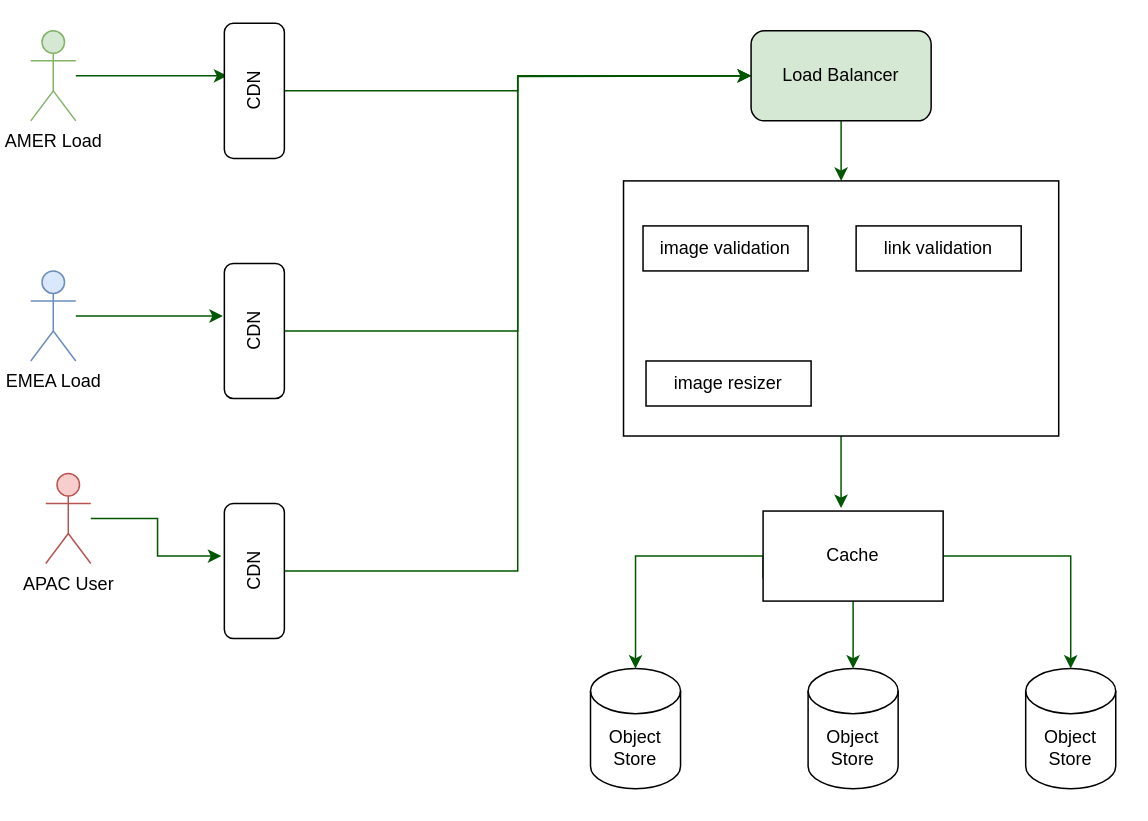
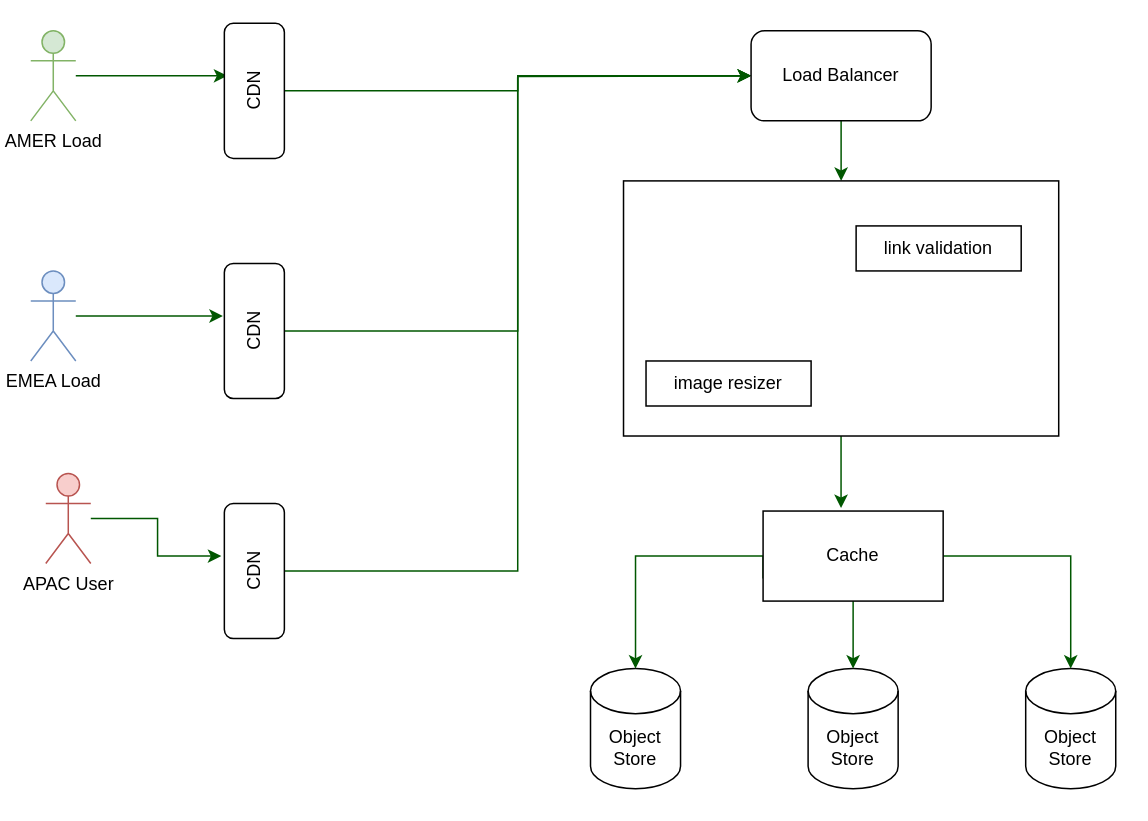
node "Load Balancer": fillcolor #d5e8d4 -> #ffffff
node "image validation": removed
